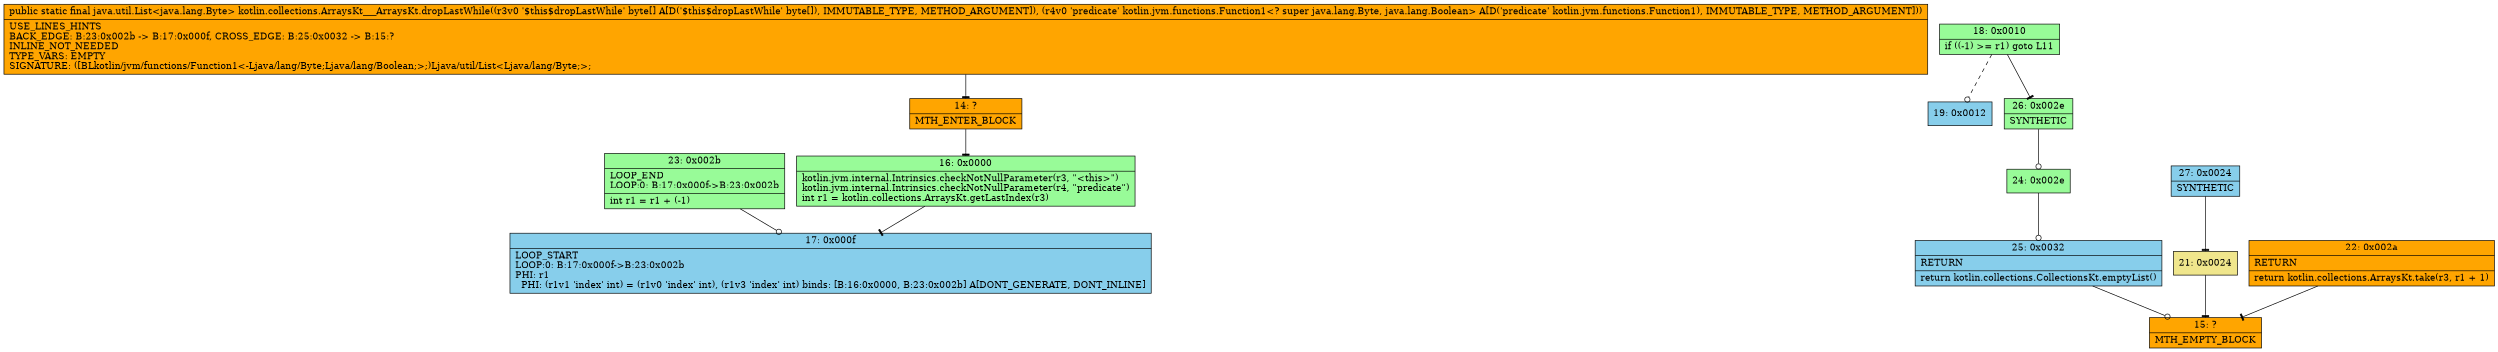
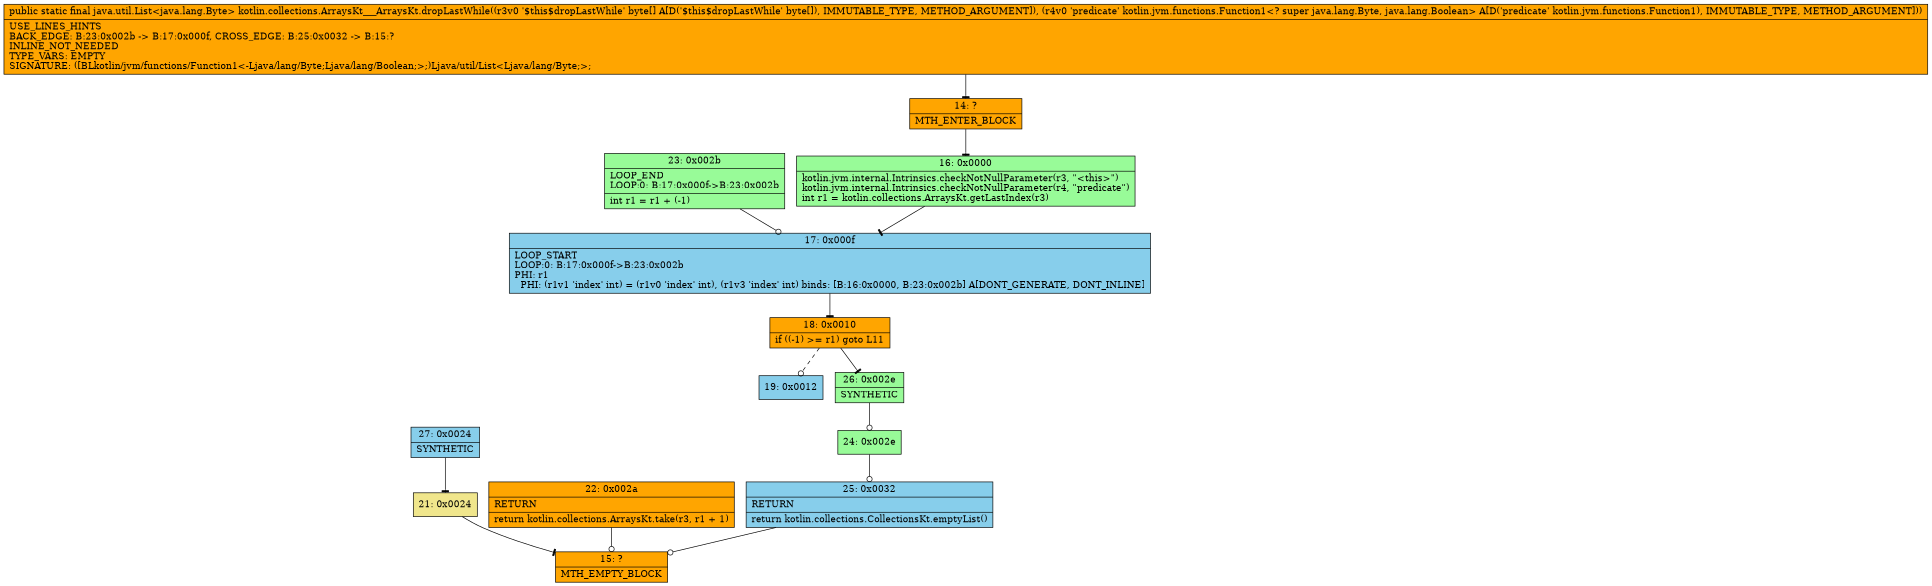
node "18: 0x0010": fillcolor palegreen -> orange
edge "22: 0x002a" -> "15: ?": arrowhead tee -> odot
edge "17: 0x000f" -> "18: 0x0010": added
